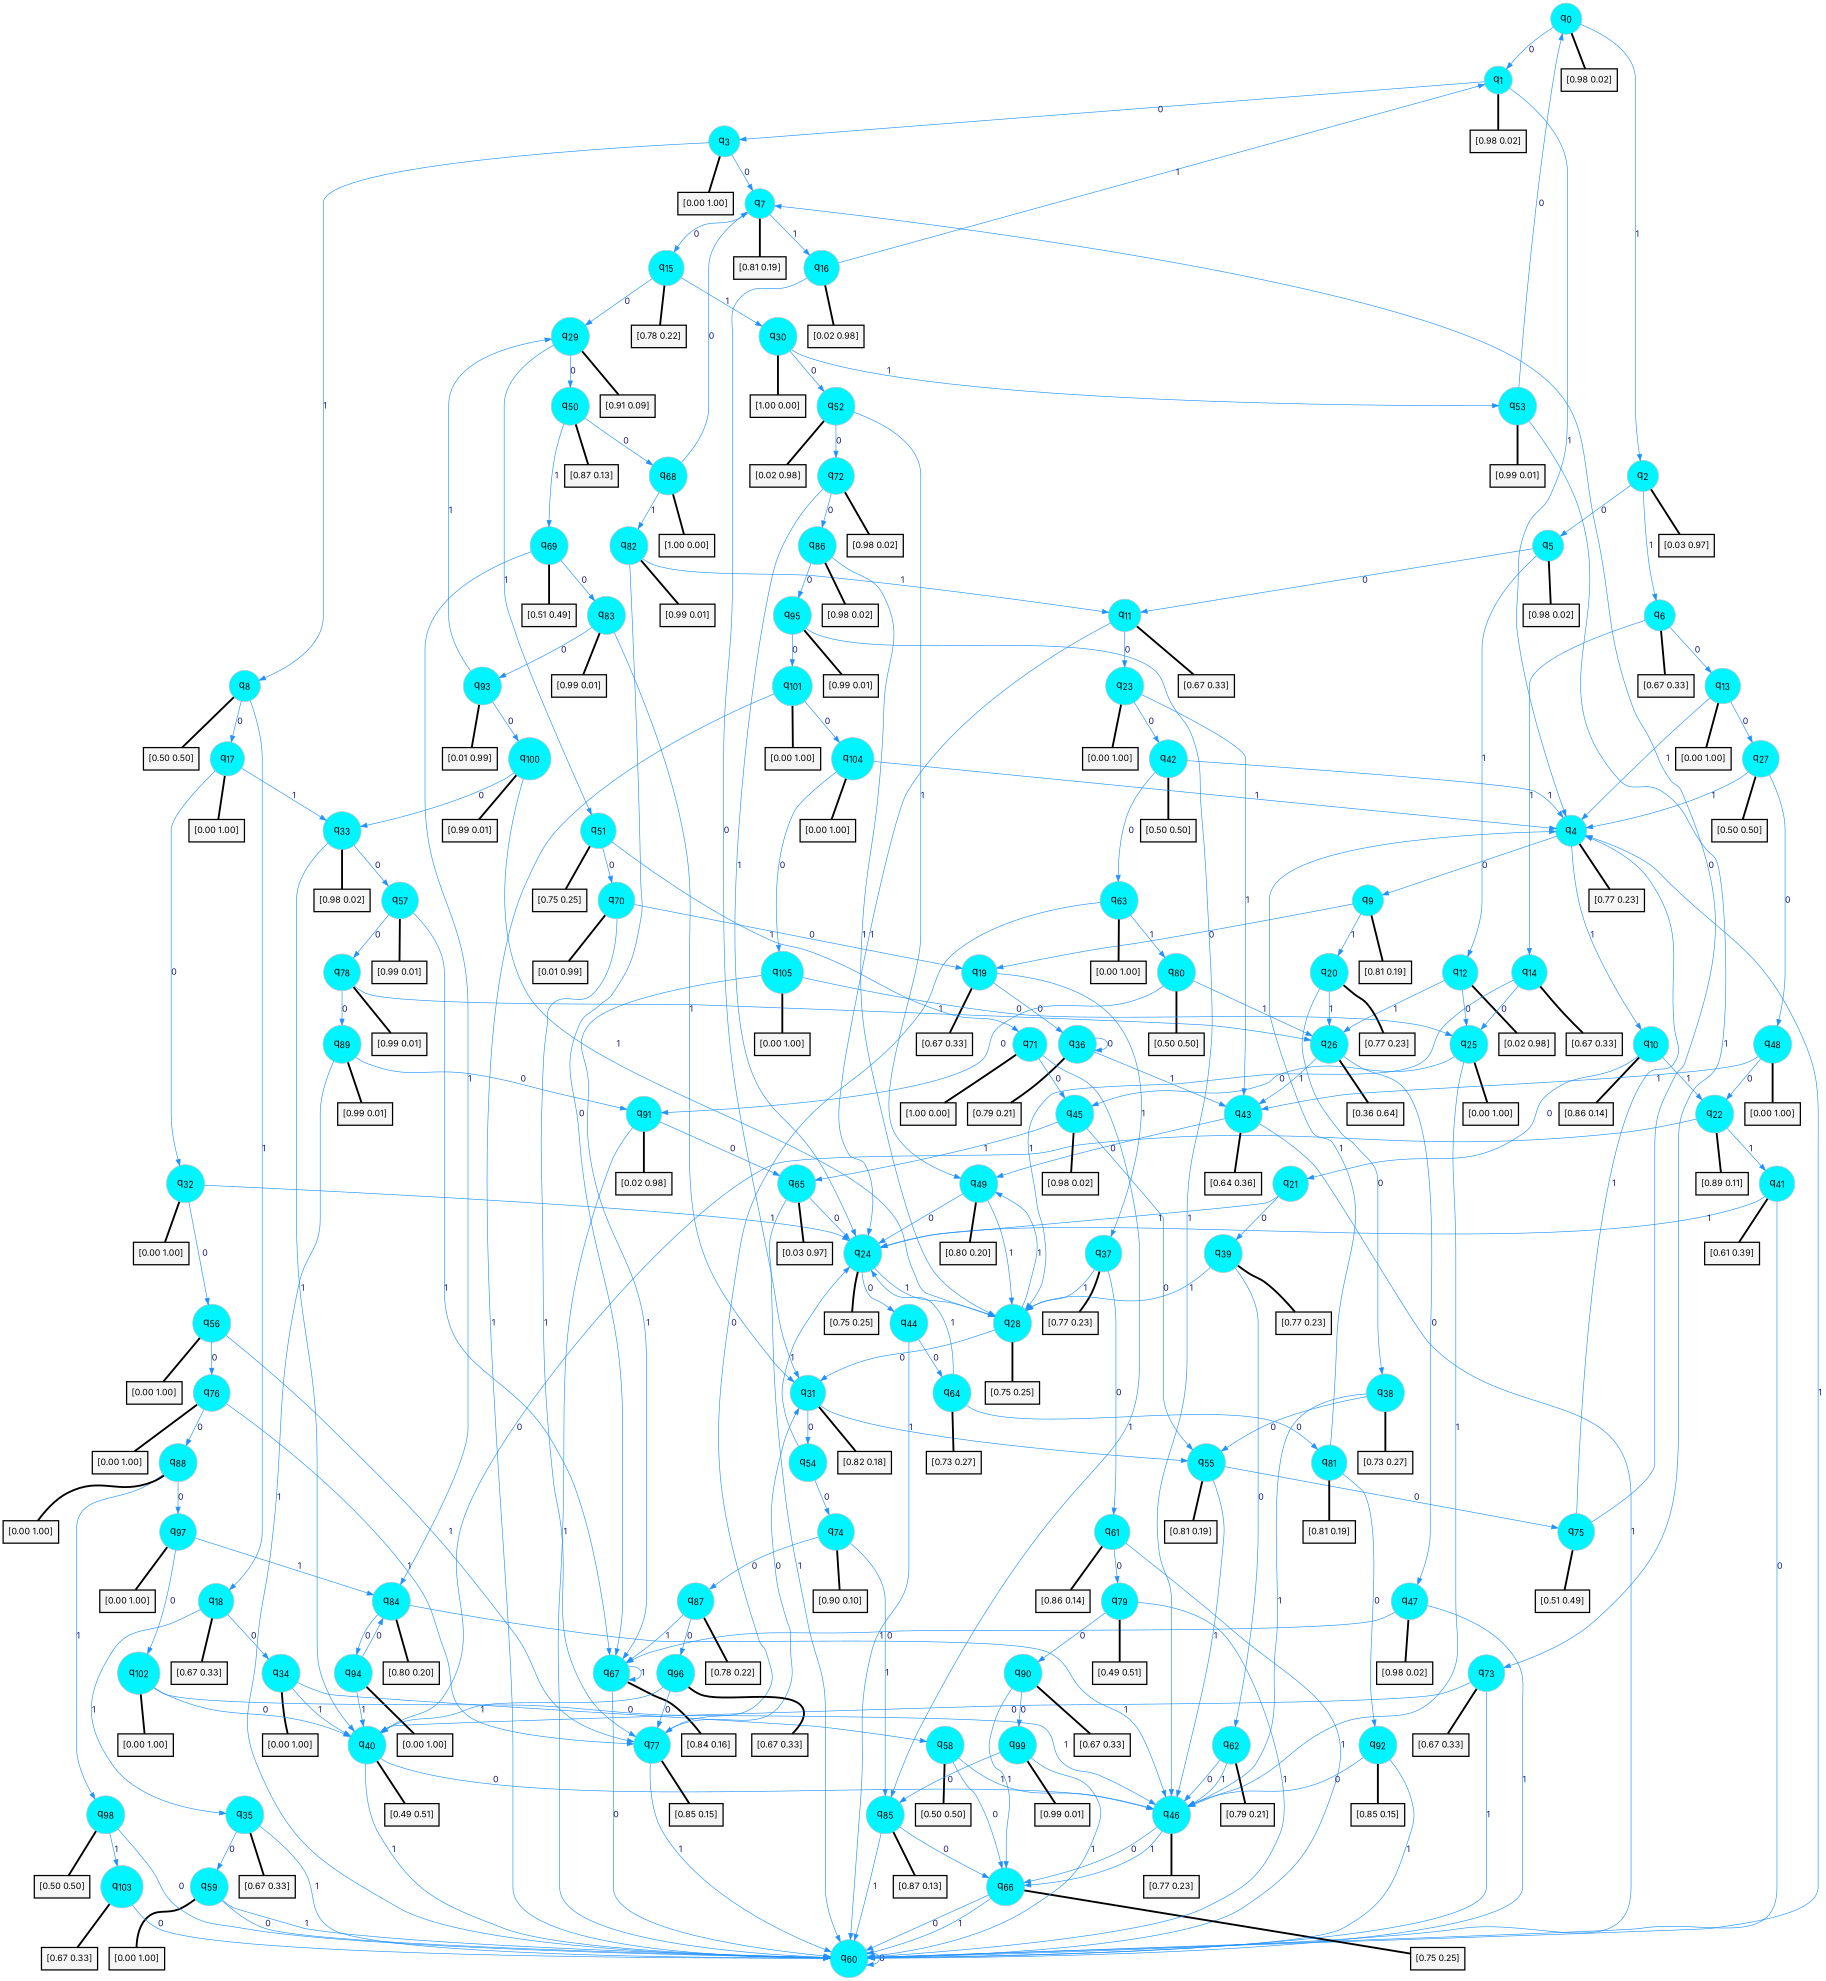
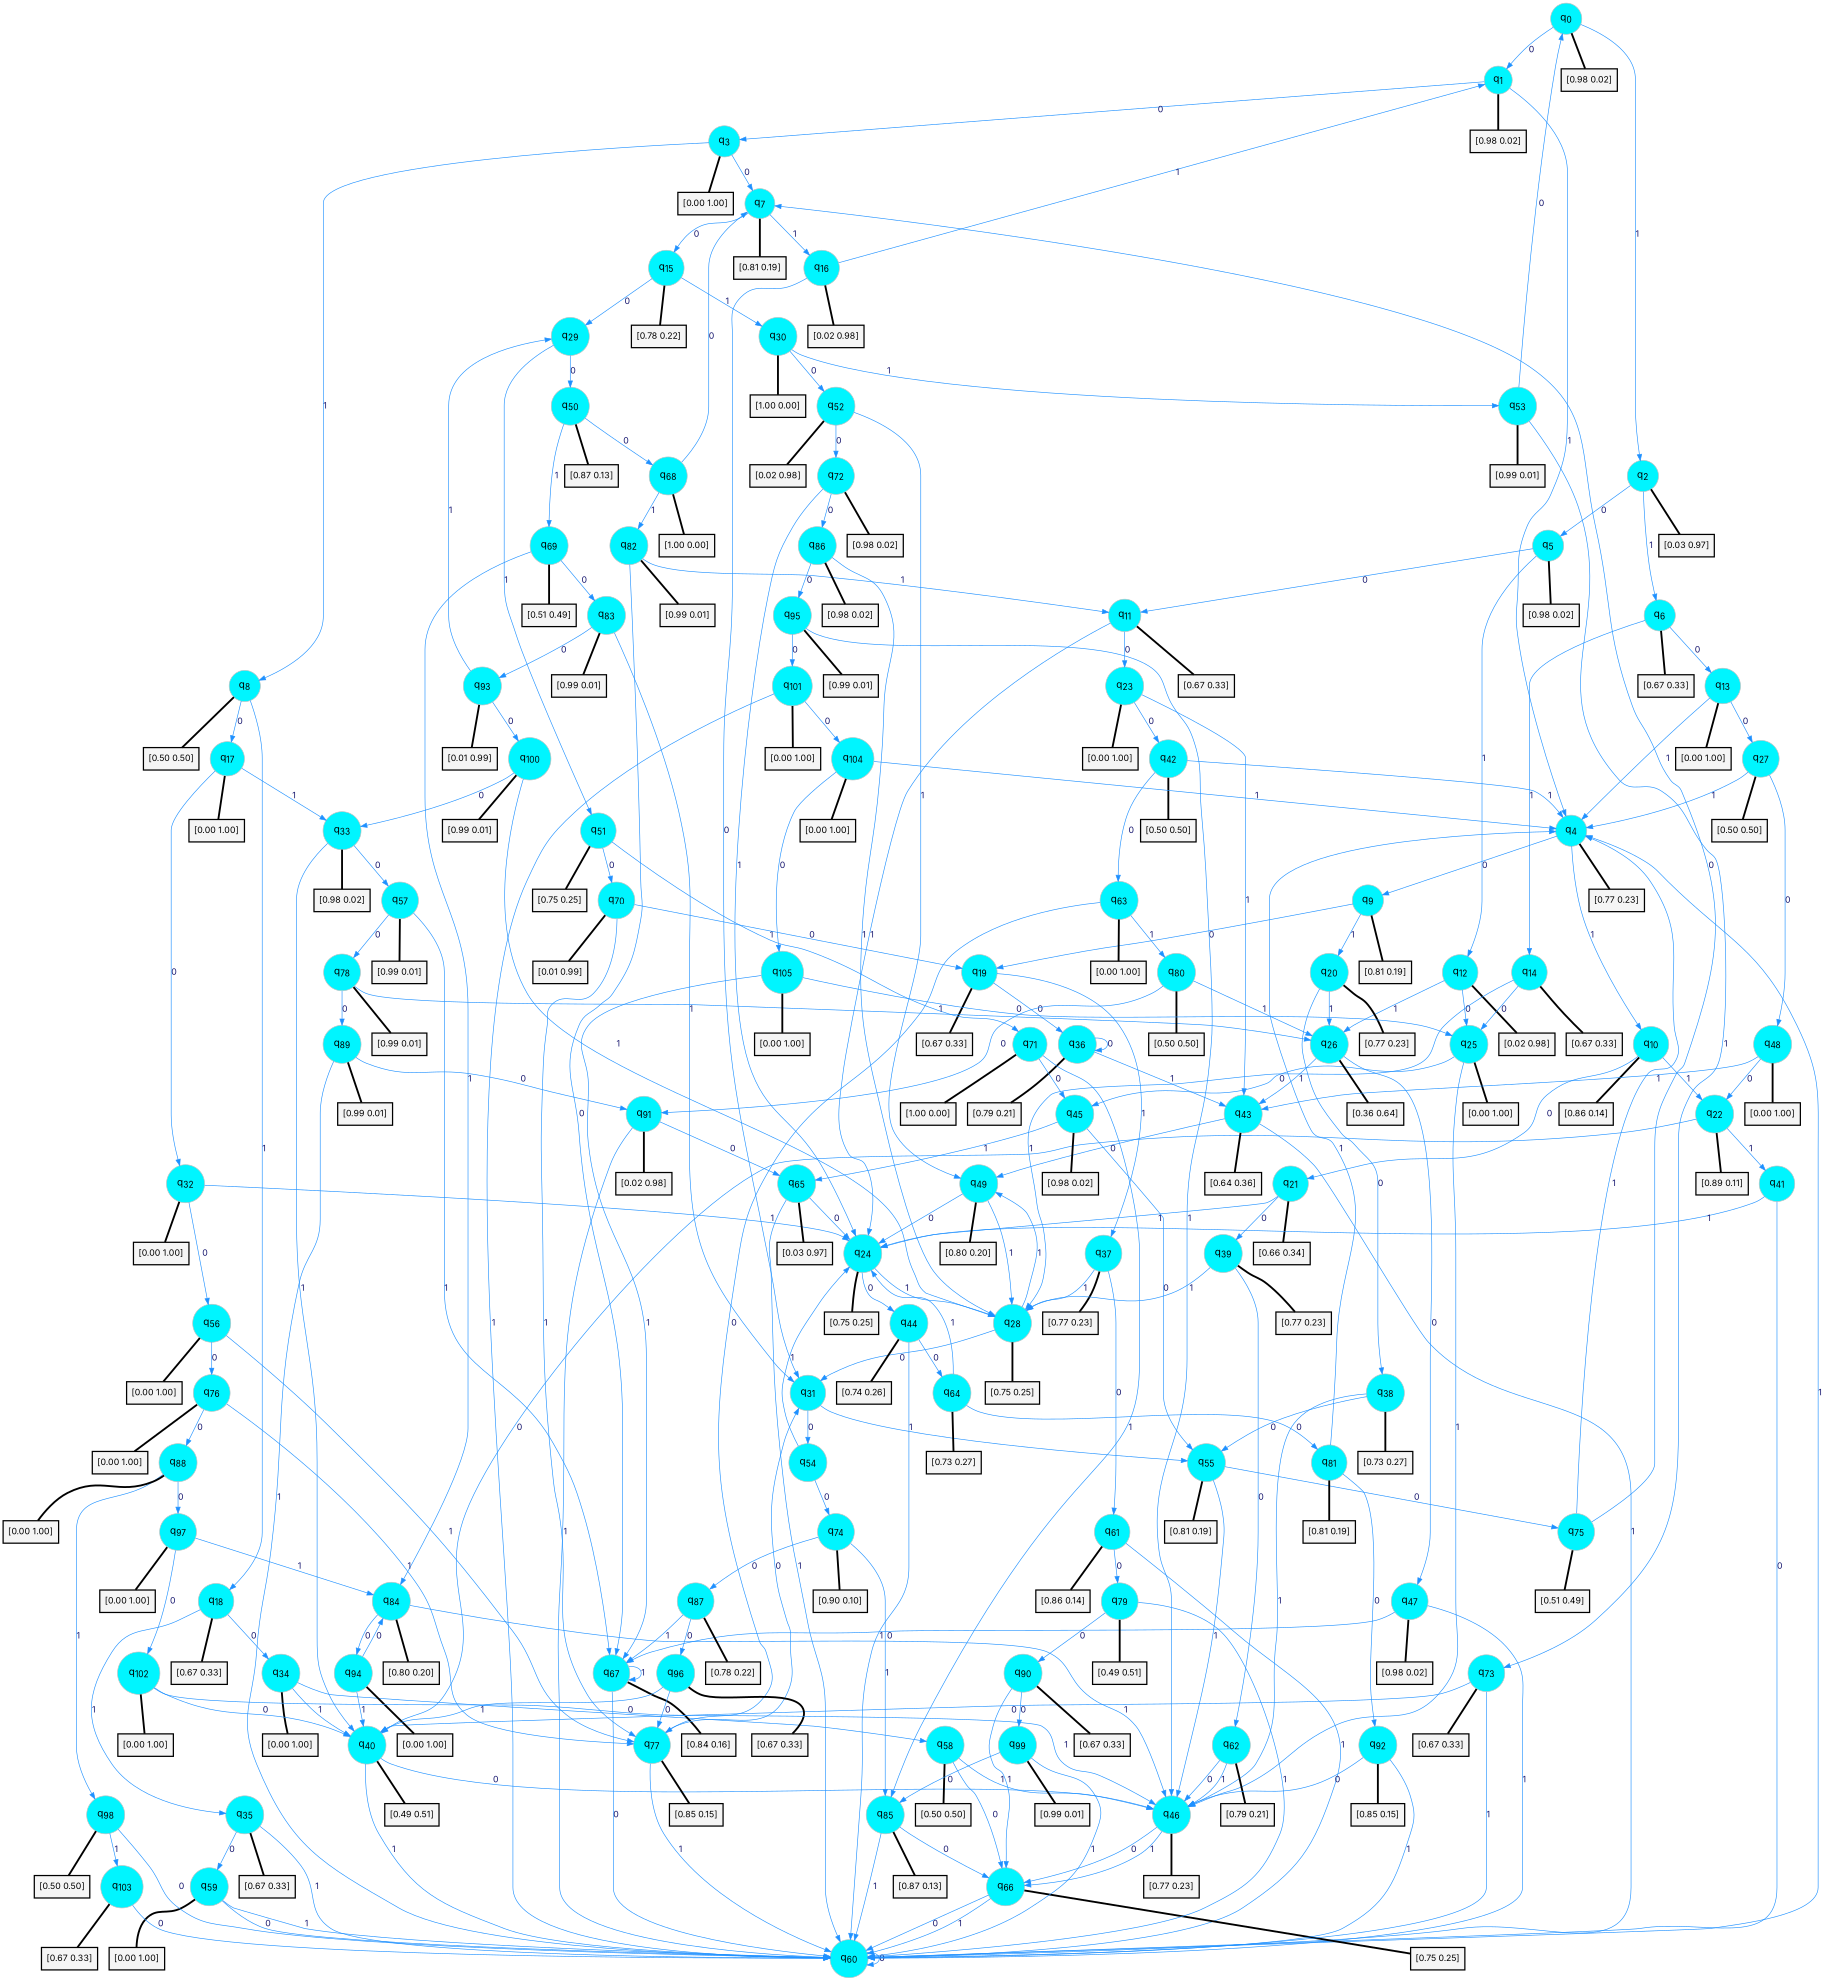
node "[0.91 0.09]": removed
node "[0.66 0.34]": added
node "[0.61 0.39]": removed
node "[0.74 0.26]": added
node "[0.82 0.18]": removed
